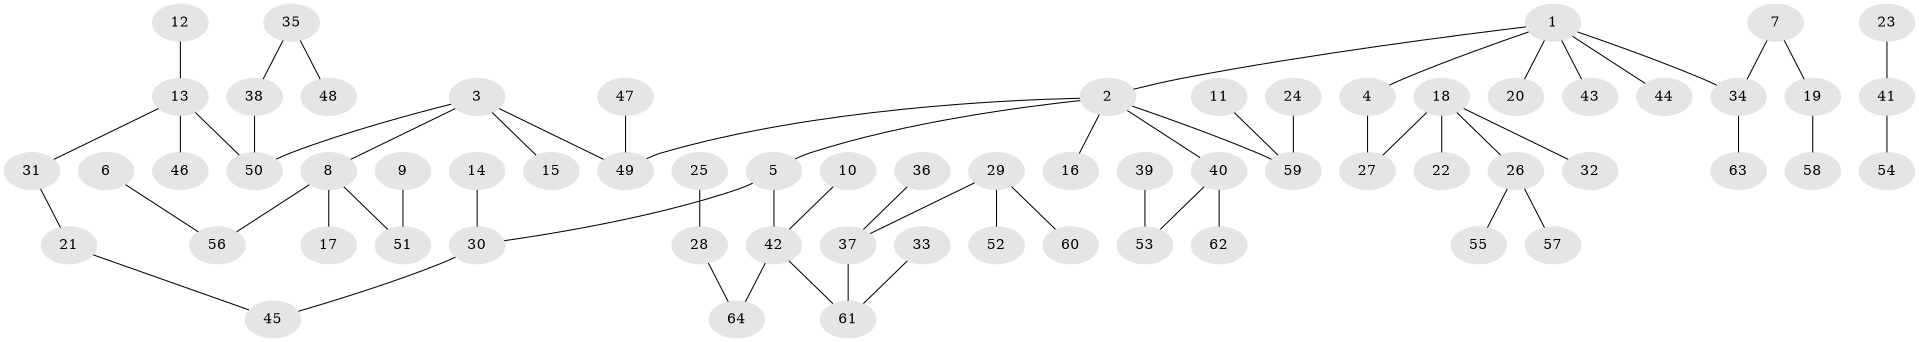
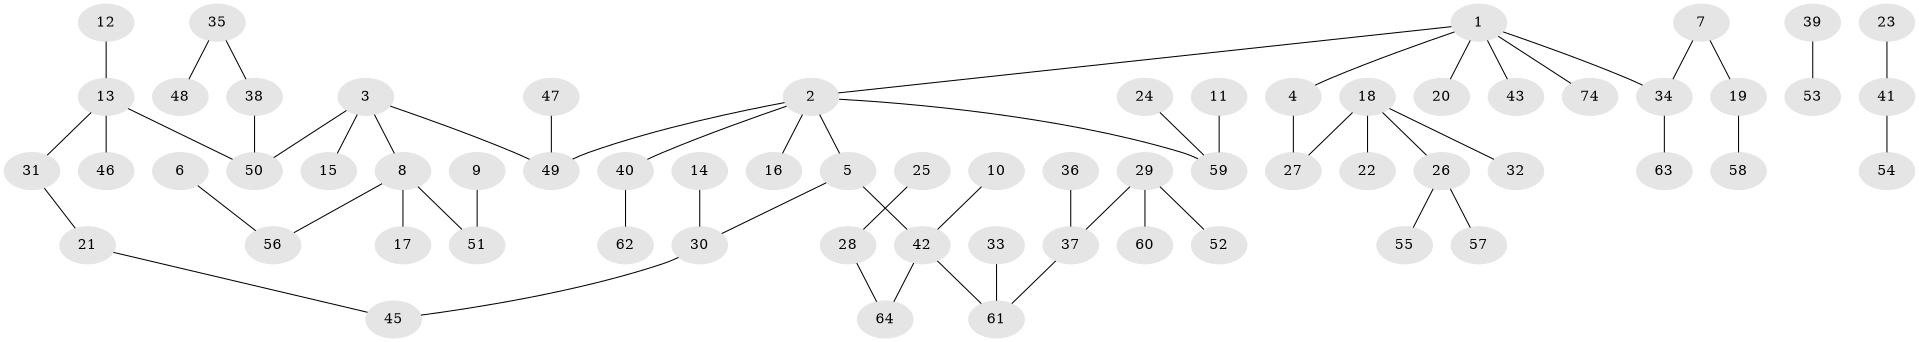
node "44": label "44" -> "74"
edge "40" -- "53": removed
